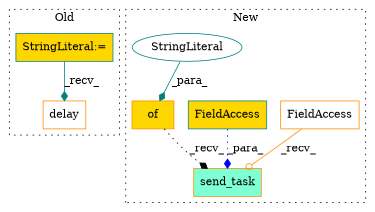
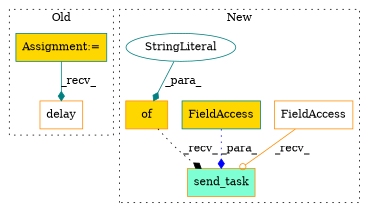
node "StringLiteral:=": label "StringLiteral:=" -> "Assignment:="
